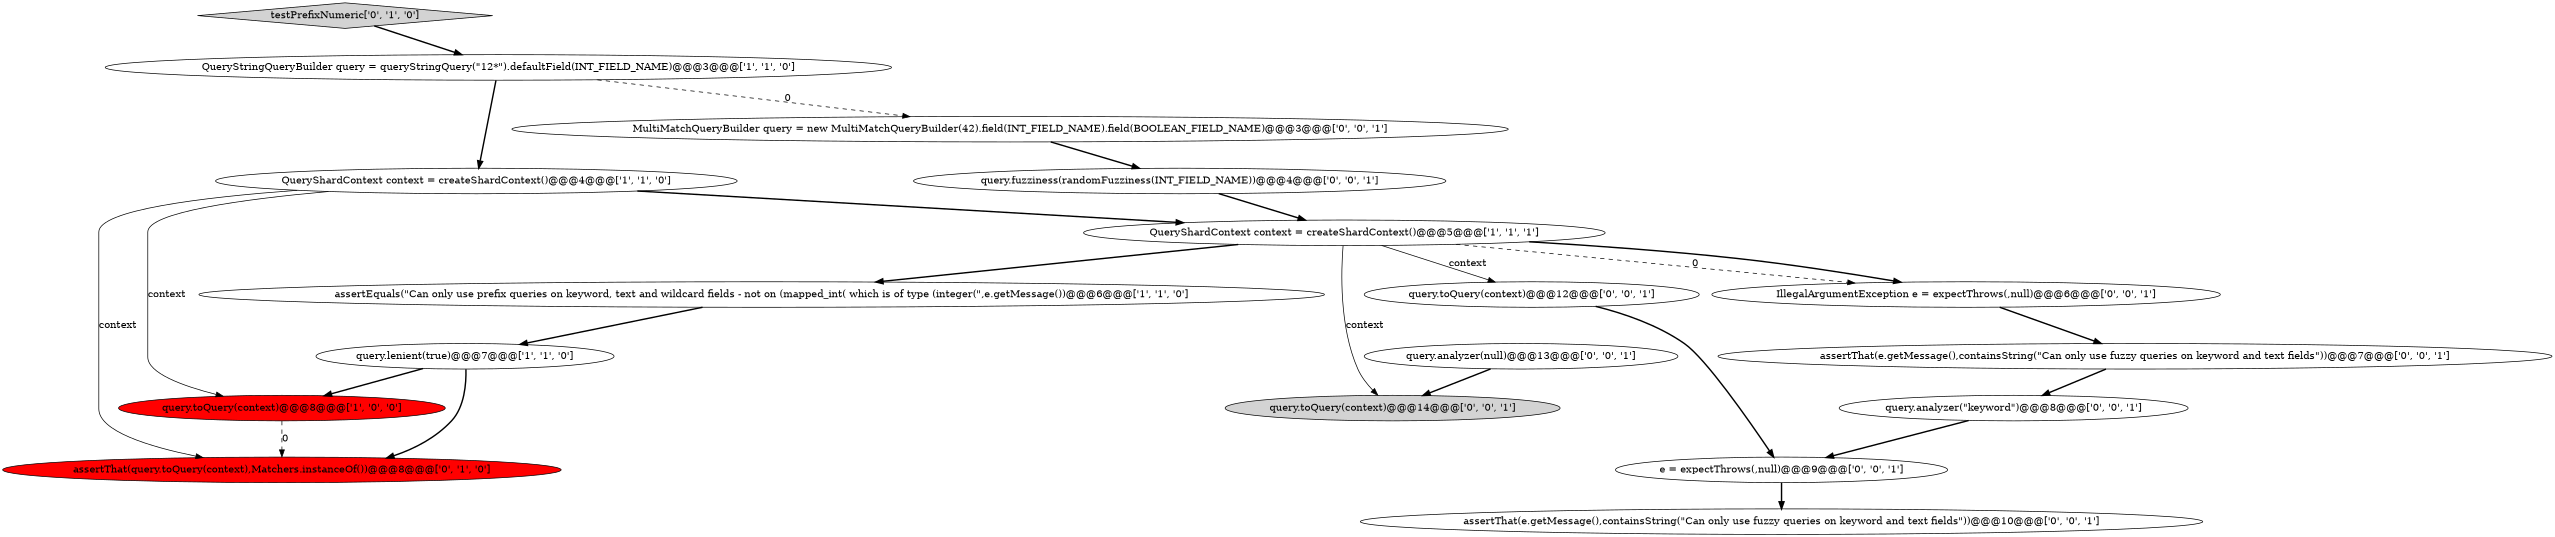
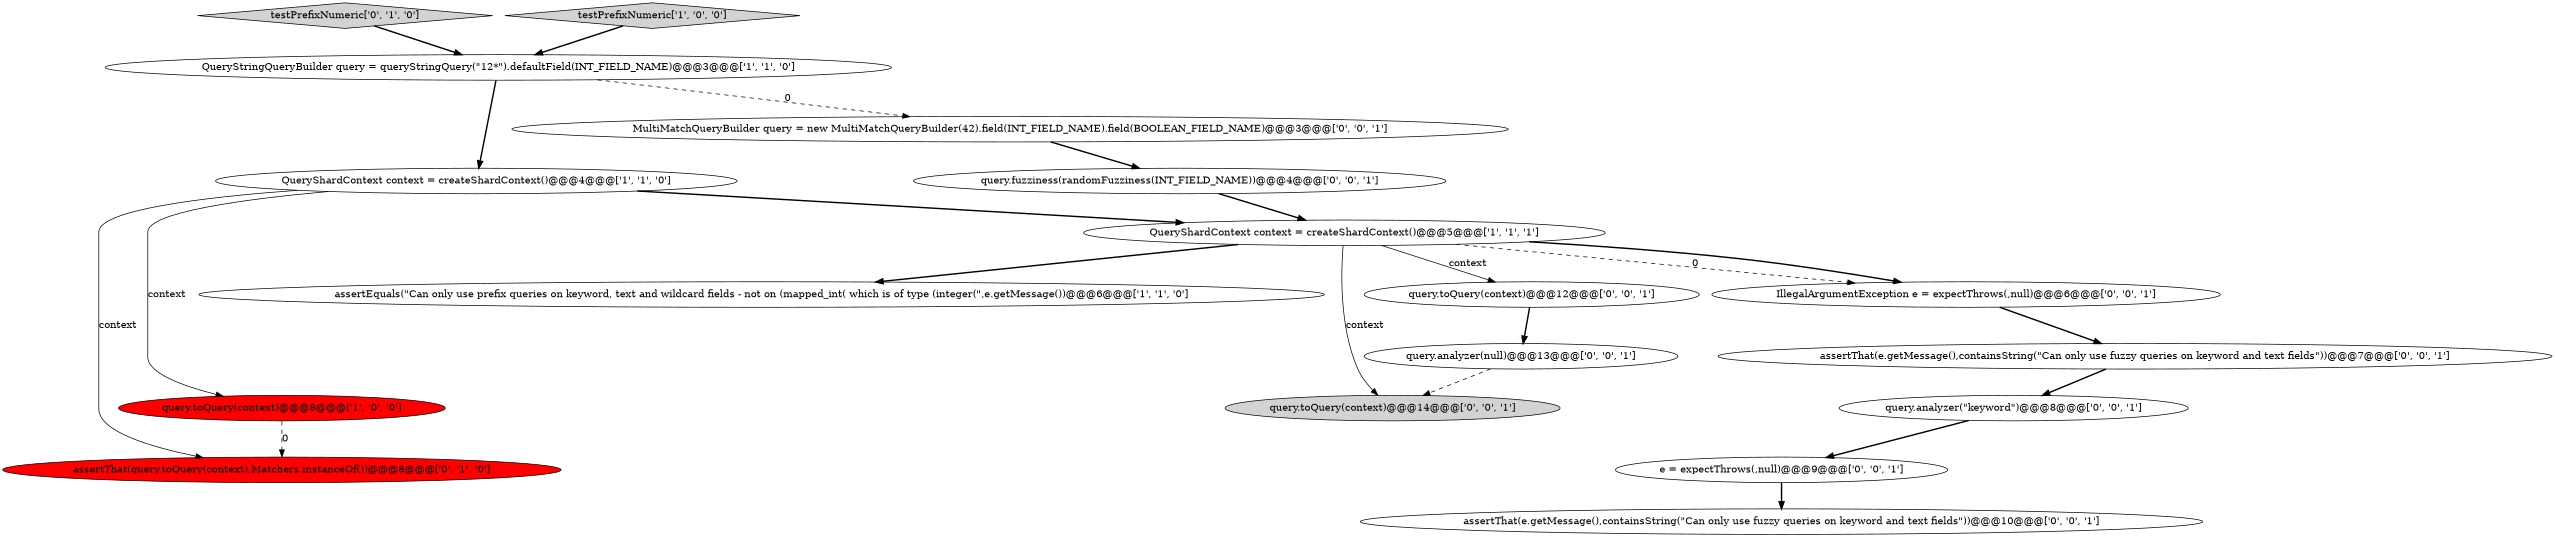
node "testPrefixNumeric['1', '0', '0']": added
node "query.lenient(true)@@@7@@@['1', '1', '0']": removed
edge "query.toQuery(context)@@@12@@@['0', '0', '1']" -> "e = expectThrows(,null)@@@9@@@['0', '0', '1']": now "query.toQuery(context)@@@12@@@['0', '0', '1']" -> "query.analyzer(null)@@@13@@@['0', '0', '1']"
edge "query.analyzer(null)@@@13@@@['0', '0', '1']" -> "query.toQuery(context)@@@14@@@['0', '0', '1']": style bold -> dashed
